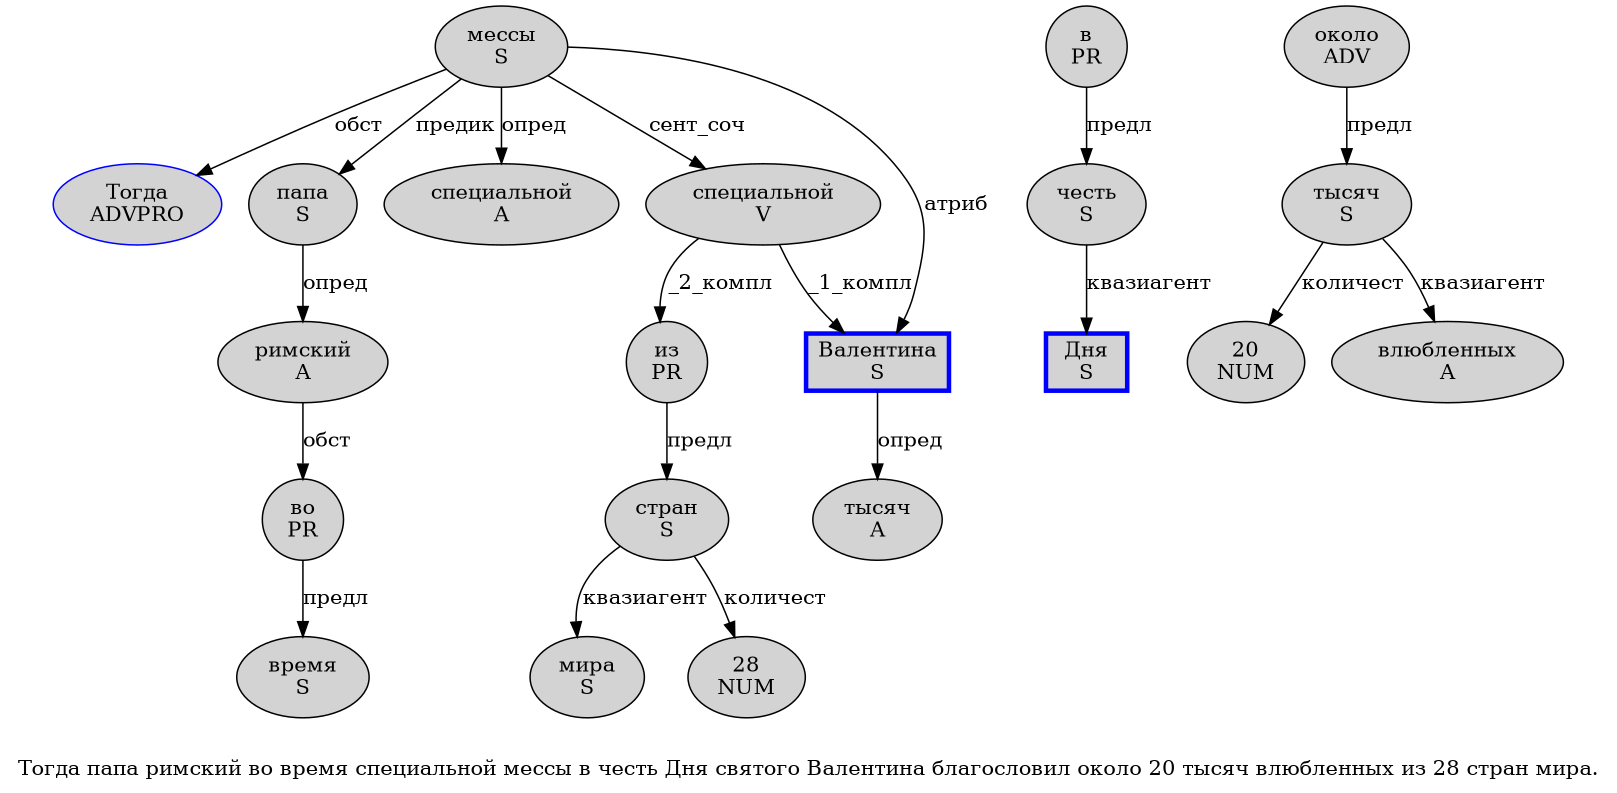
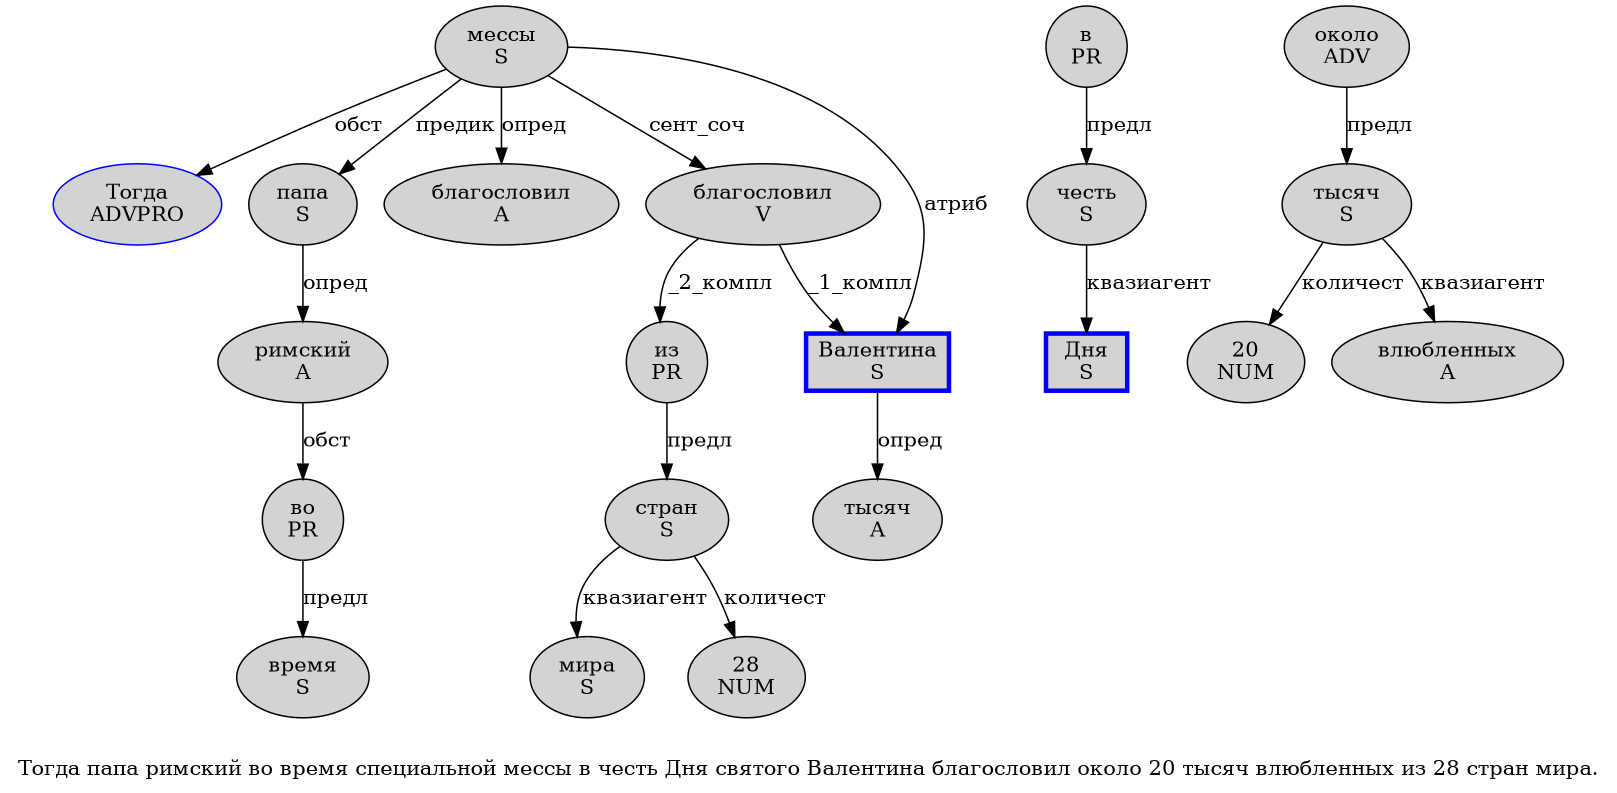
node "специальной A": label "специальной A" -> "благословил A"
node "специальной V": label "специальной V" -> "благословил V"
